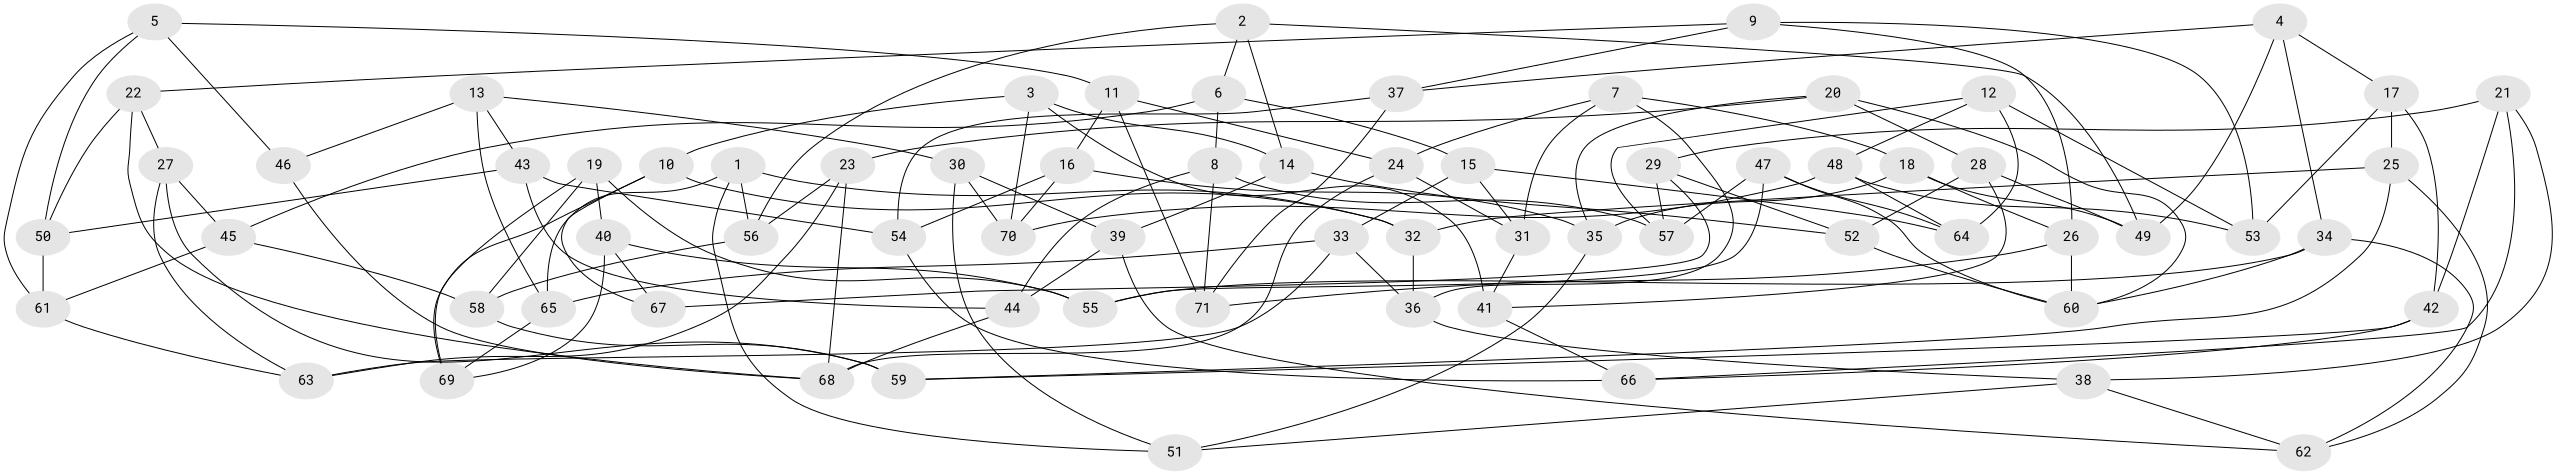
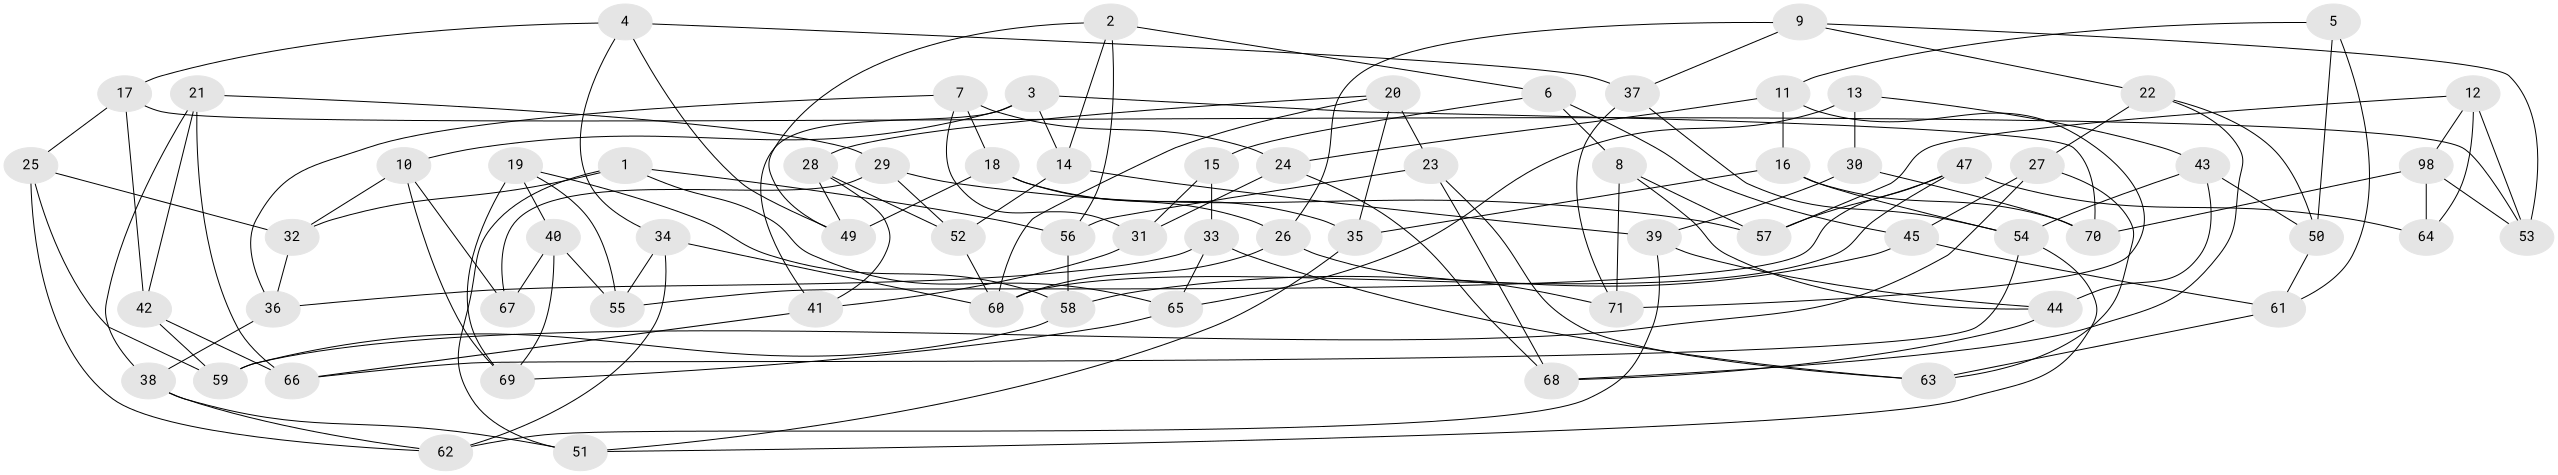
node "46": removed
node "48": label "48" -> "98"
edge "15" -- "64": removed
edge "30" -- "51": now "54" -- "51"
